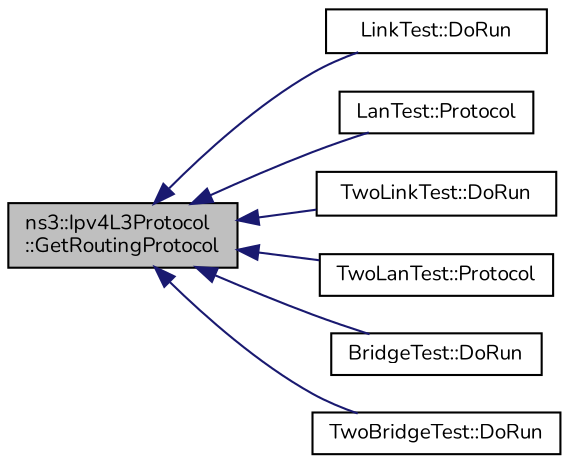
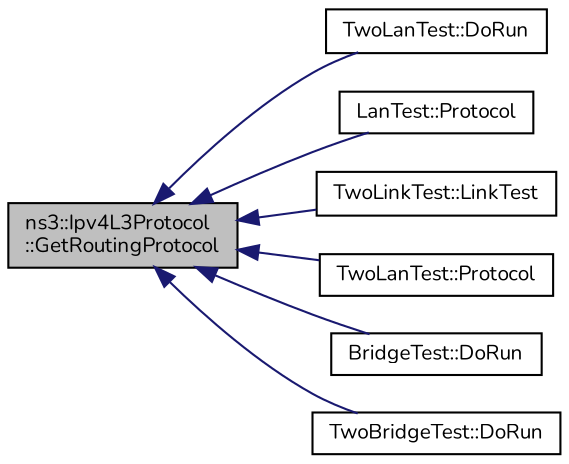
node "LinkTest::DoRun": label "LinkTest::DoRun" -> "TwoLanTest::DoRun"
node "TwoLinkTest::DoRun": label "TwoLinkTest::DoRun" -> "TwoLinkTest::LinkTest"
